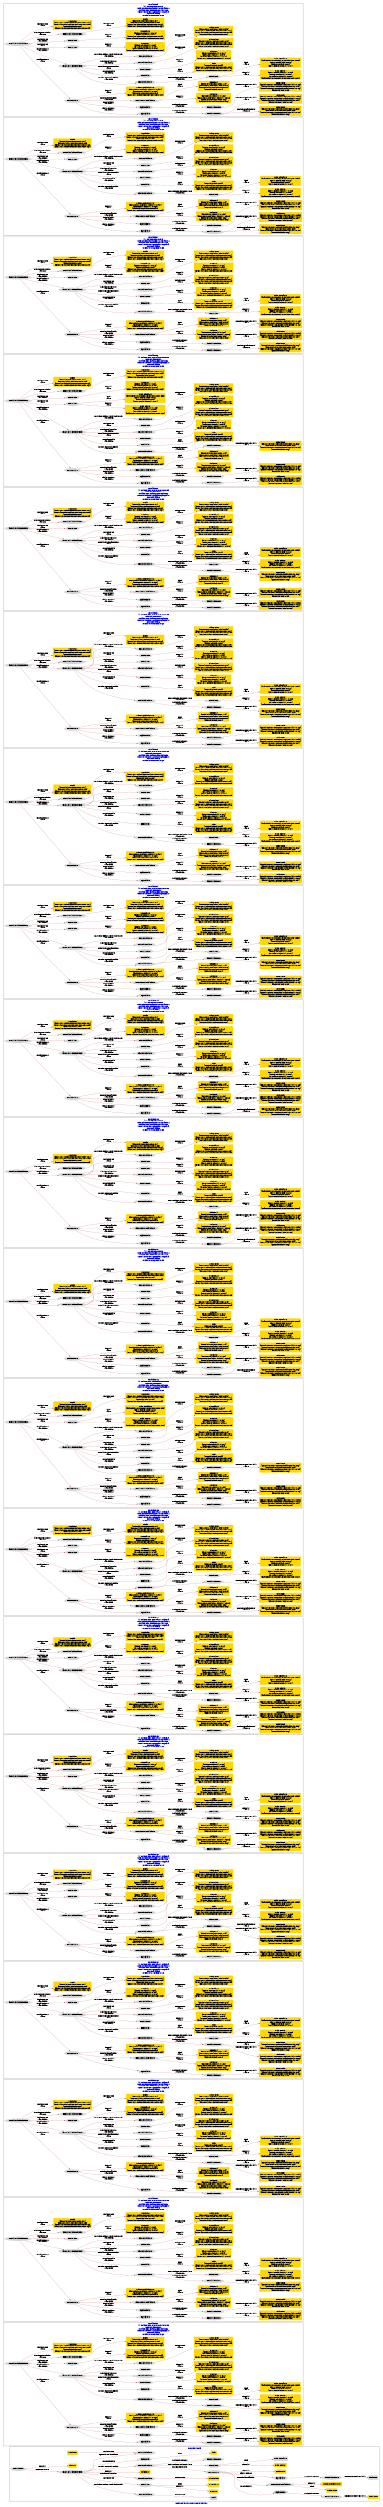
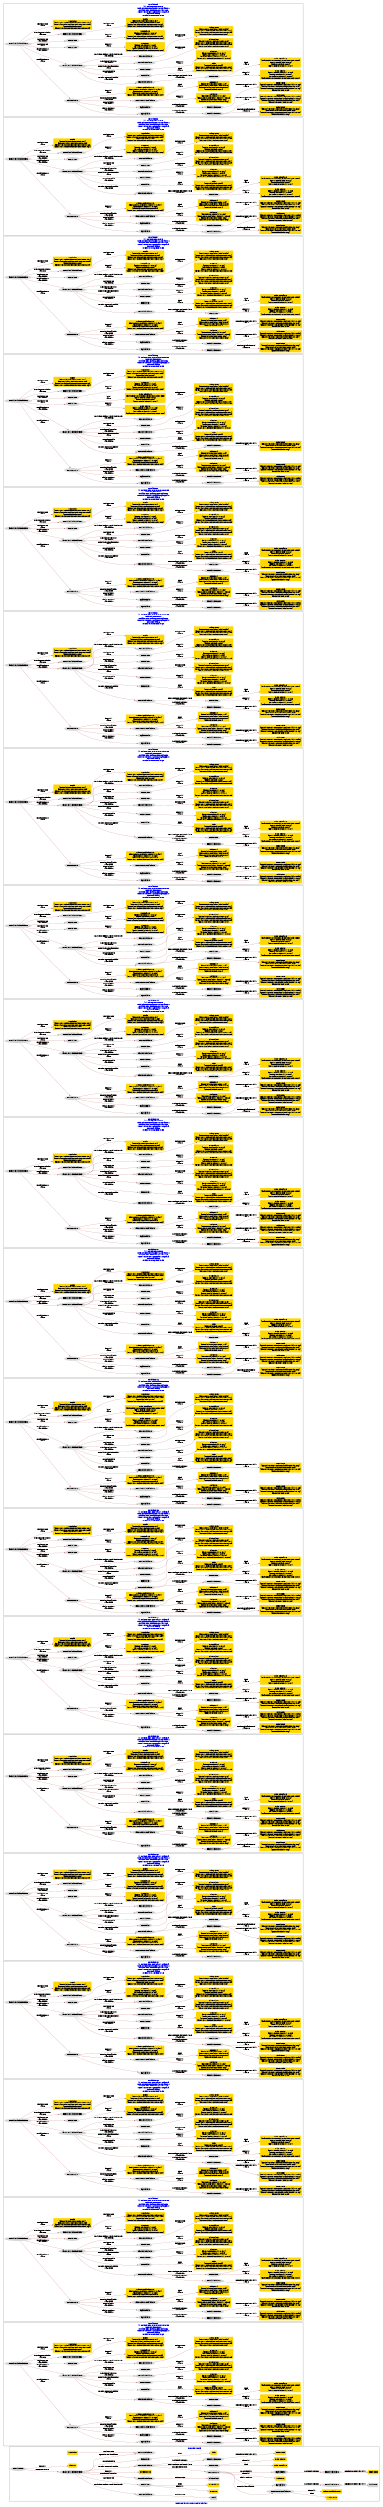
node "Date_made": added
node "Subtype_of_Art": fillcolor lightgray -> gold
node "Object_uri": label "Object_uri" -> "Object_some"
node "Design_URI": label "Design_URI" -> "Artist_URI"
node "Dimensions": fillcolor gold -> lightgray
